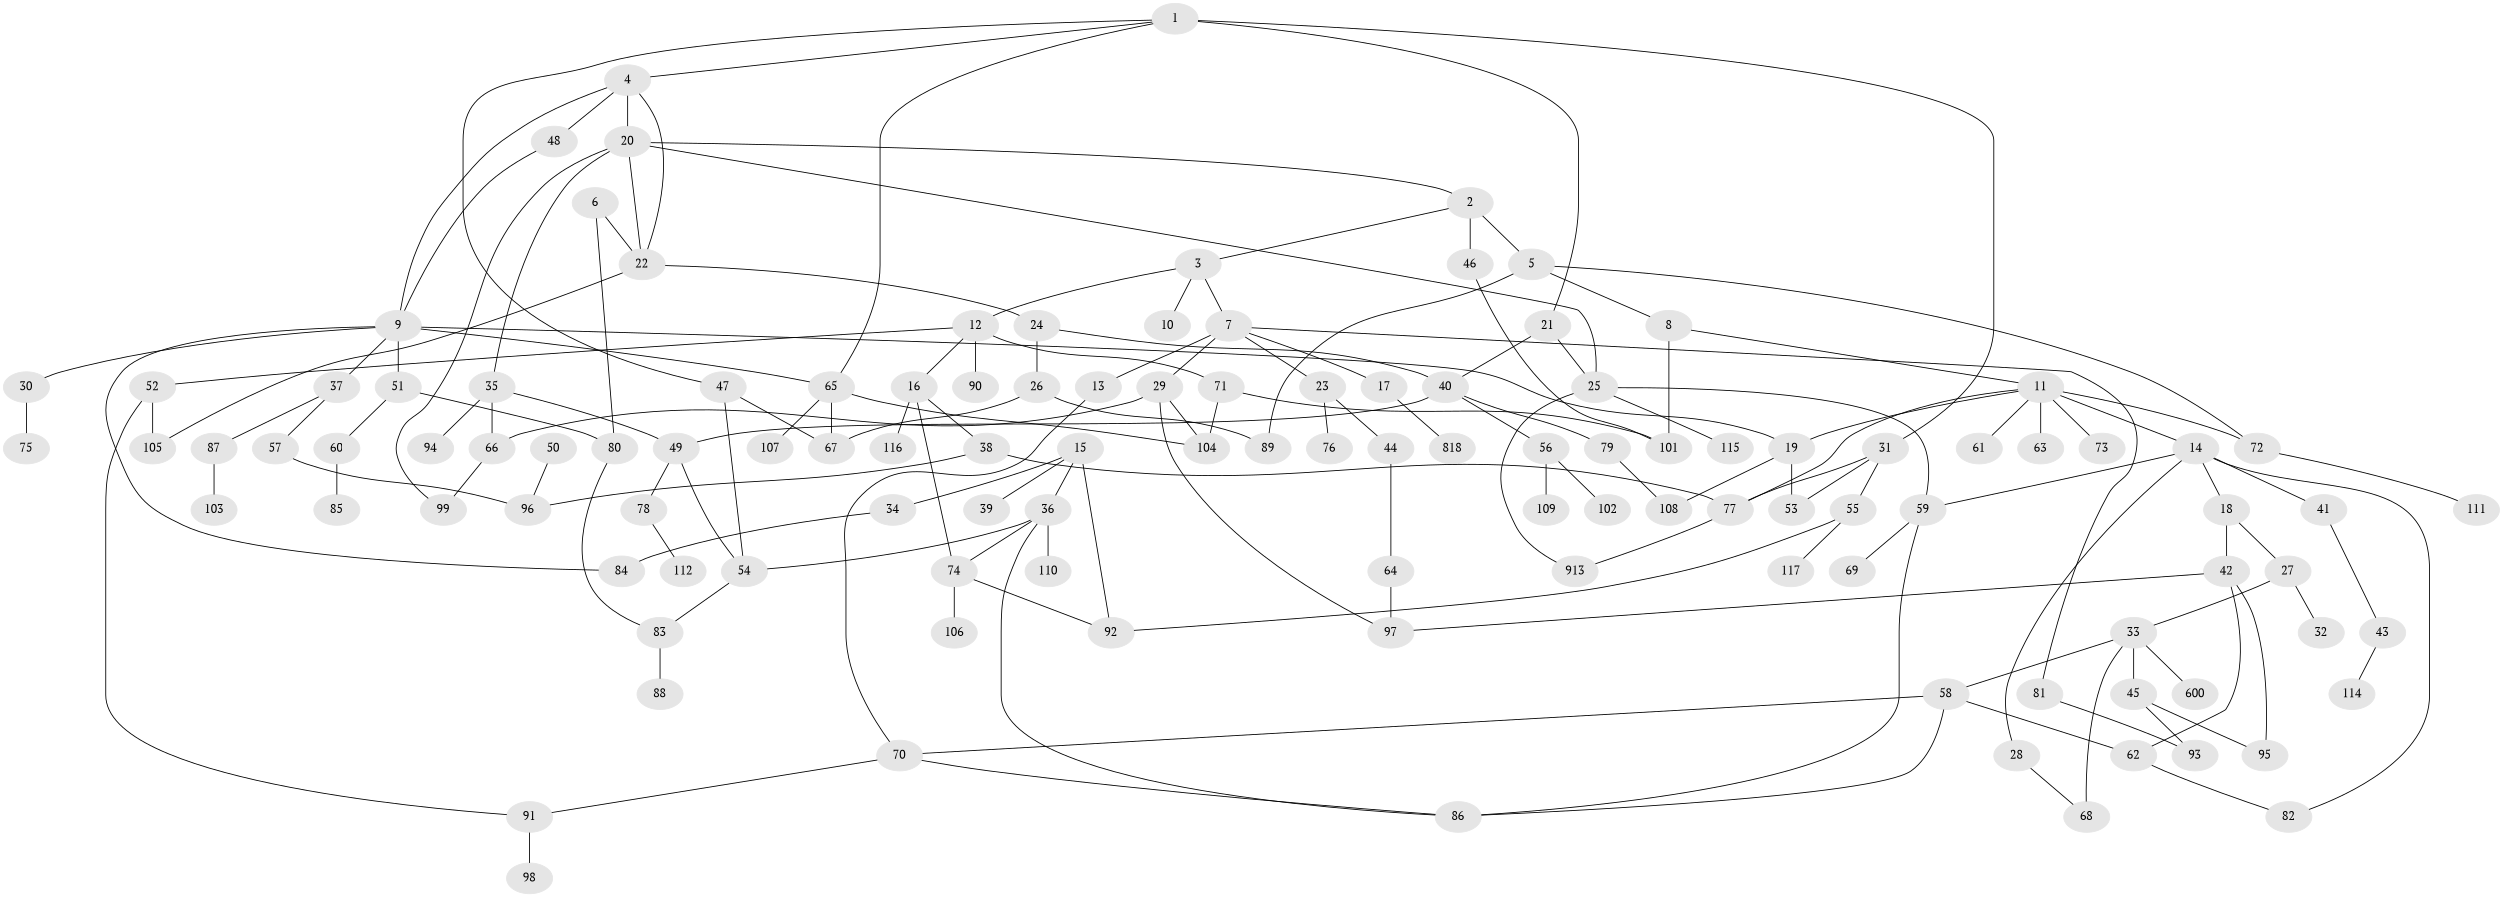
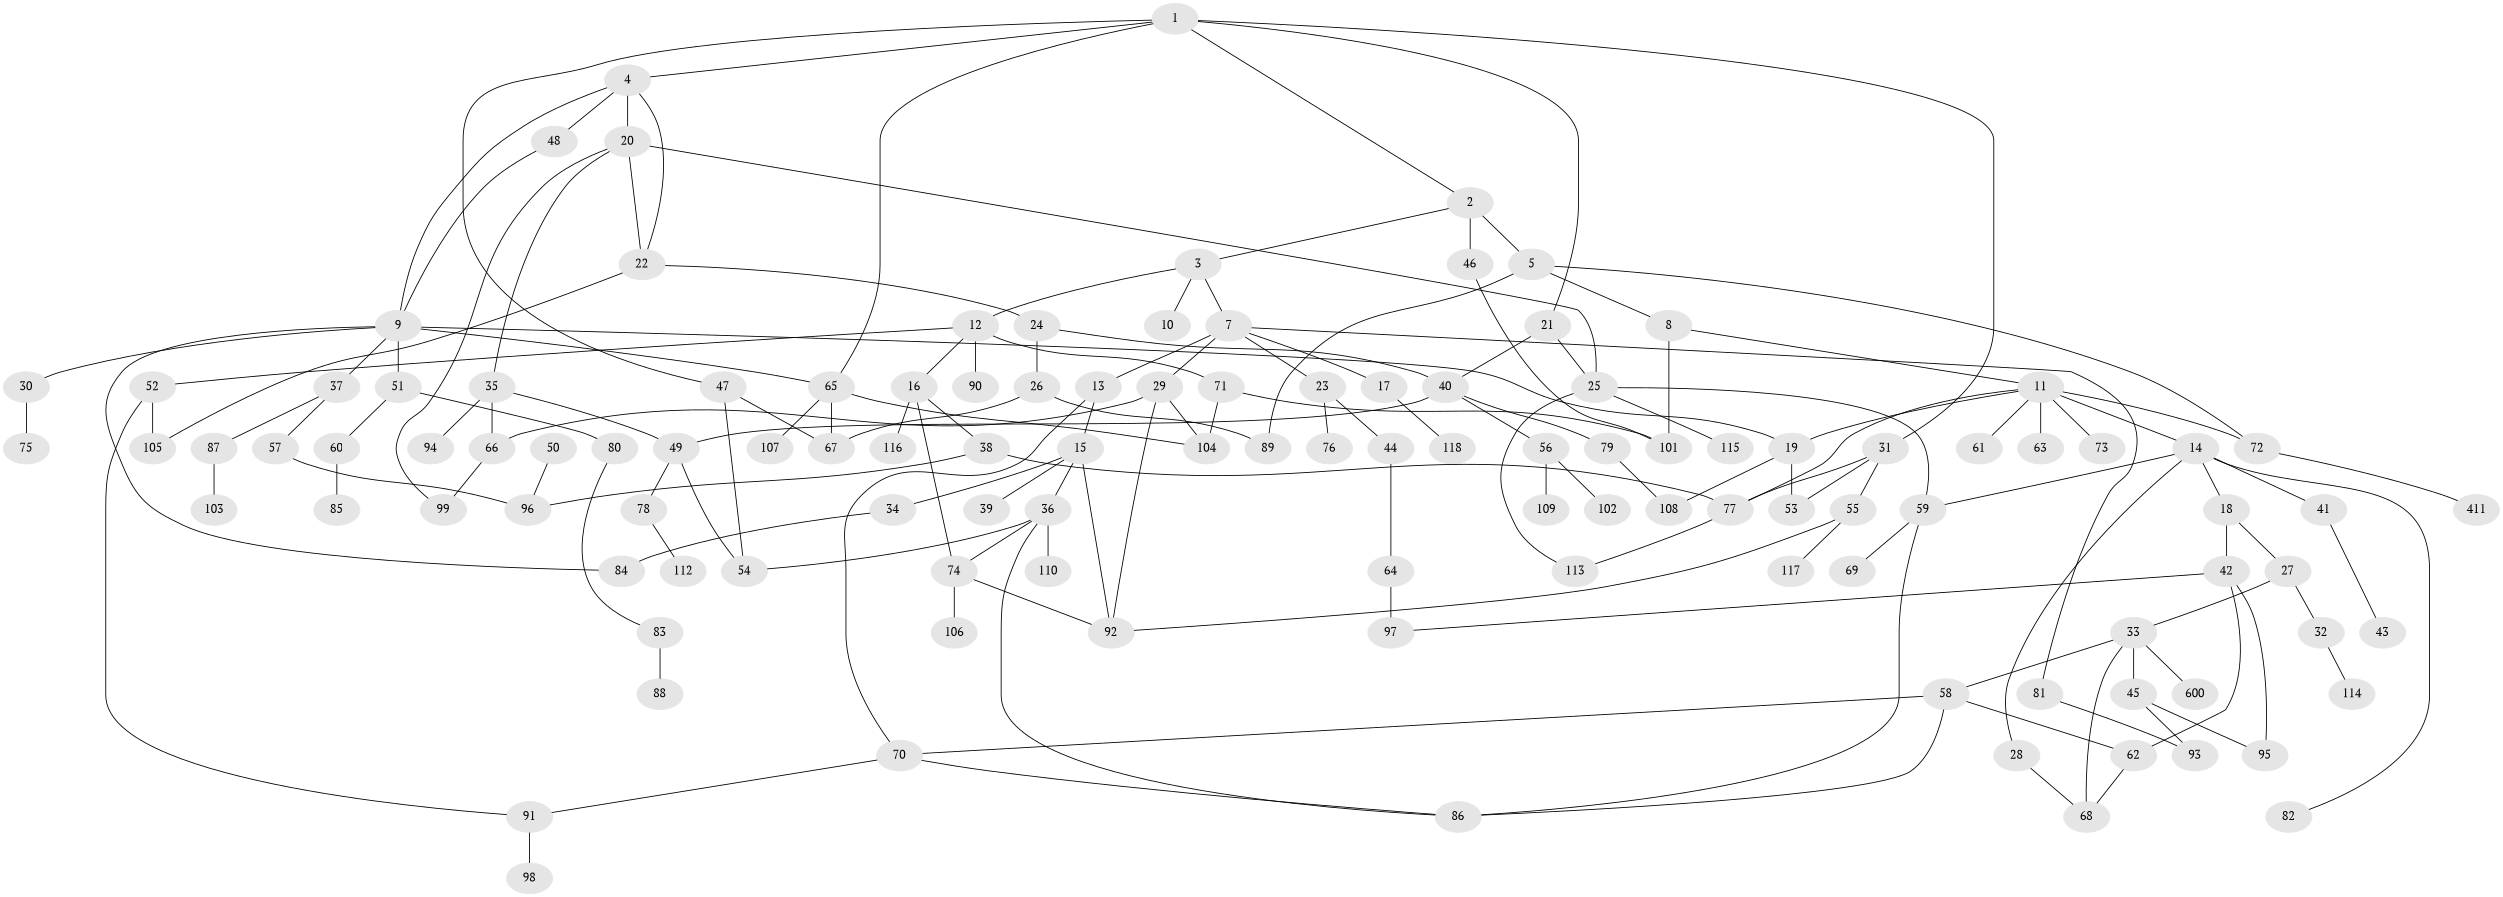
edge "20" -- "2": now "1" -- "2"
node "6": removed
edge "13" -- "15": added
node "818": label "818" -> "118"
node "111": label "111" -> "411"
edge "29" -- "97": now "29" -- "92"
node "913": label "913" -> "113"
edge "54" -- "83": removed
edge "43" -- "114": now "32" -- "114"
edge "62" -- "82": now "62" -- "68"
